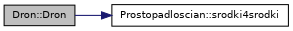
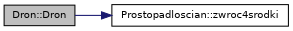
node "Prostopadloscian::srodki4srodki": label "Prostopadloscian::srodki4srodki" -> "Prostopadloscian::zwroc4srodki"
